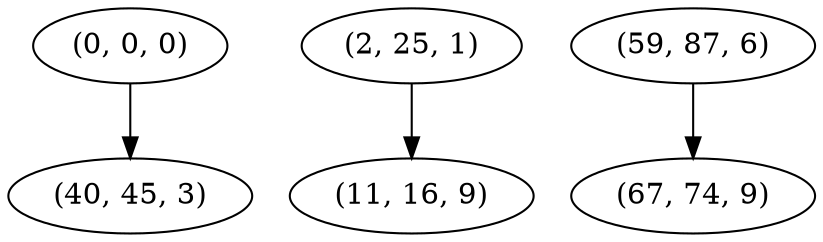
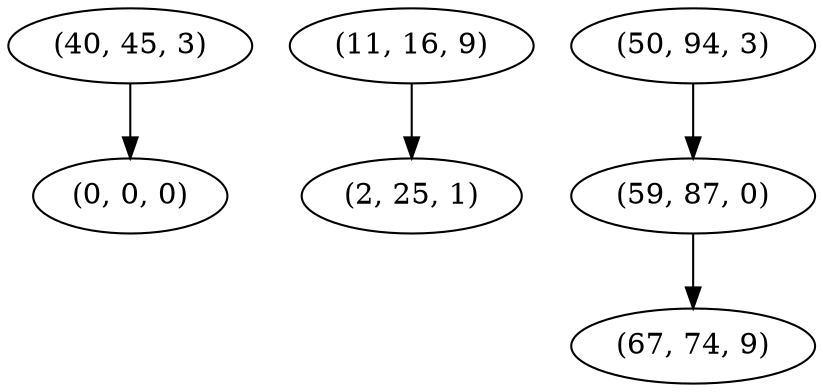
node "(59, 87, 6)": label "(59, 87, 6)" -> "(59, 87, 0)"
node "(50, 94, 3)": added
edge "(0, 0, 0)" -> "(40, 45, 3)": reversed
edge "(2, 25, 1)" -> "(11, 16, 9)": reversed
